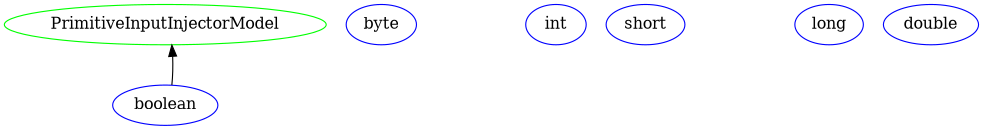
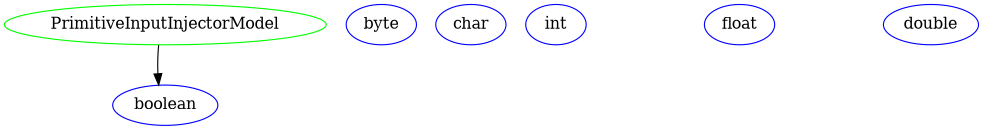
node "char": added
node "short": removed
node "float": added
node "long": removed
edge "boolean" -> "PrimitiveInputInjectorModel": reversed
